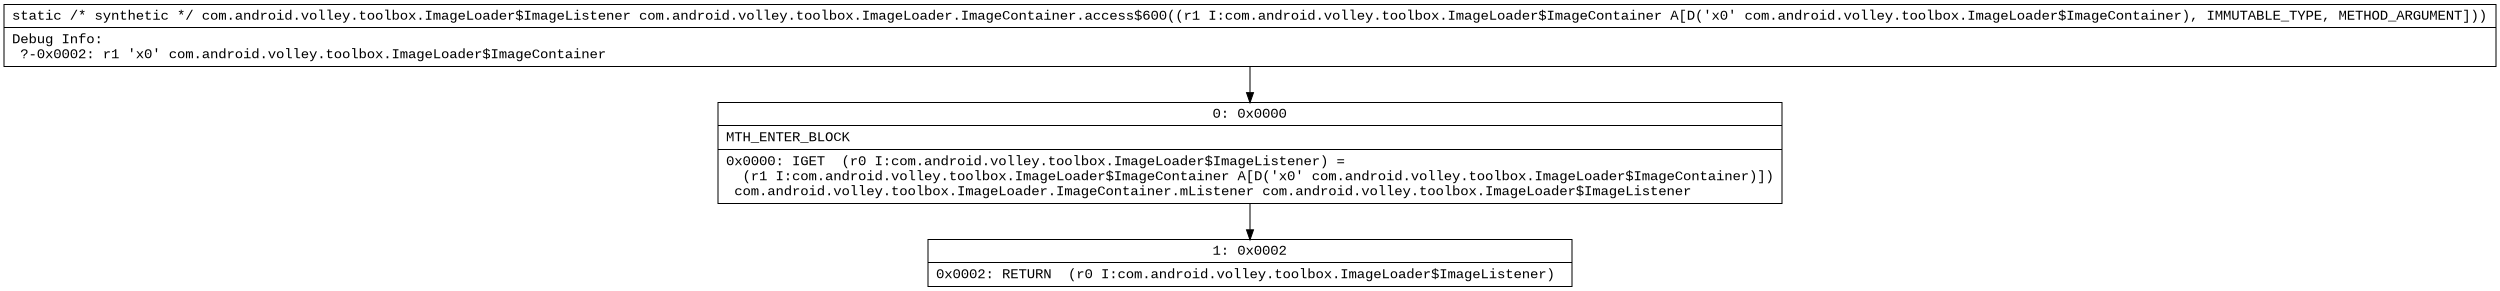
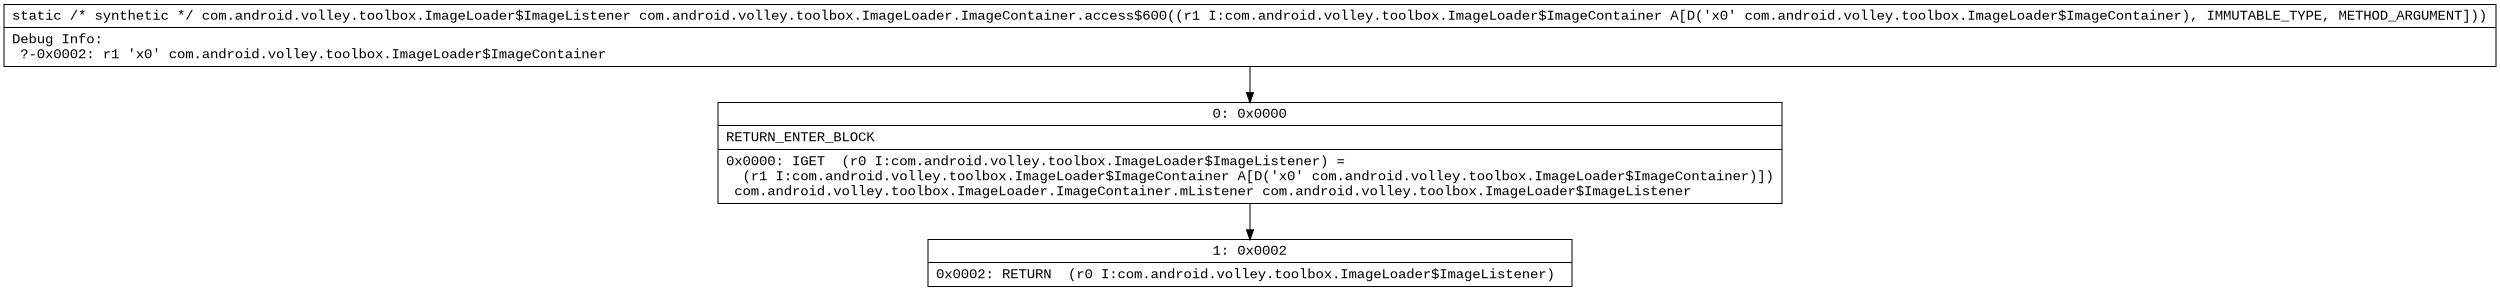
node "0: 0x0000": text "MTH_ENTER_BLOCK" -> "RETURN_ENTER_BLOCK"
